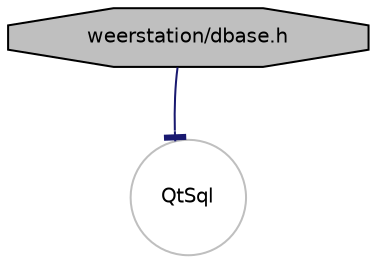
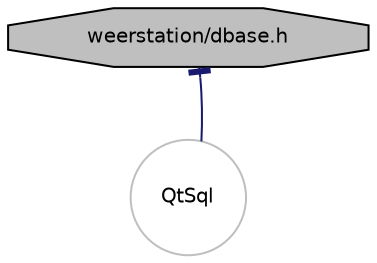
edge "weerstation/dbase.h" -> "QtSql": reversed
